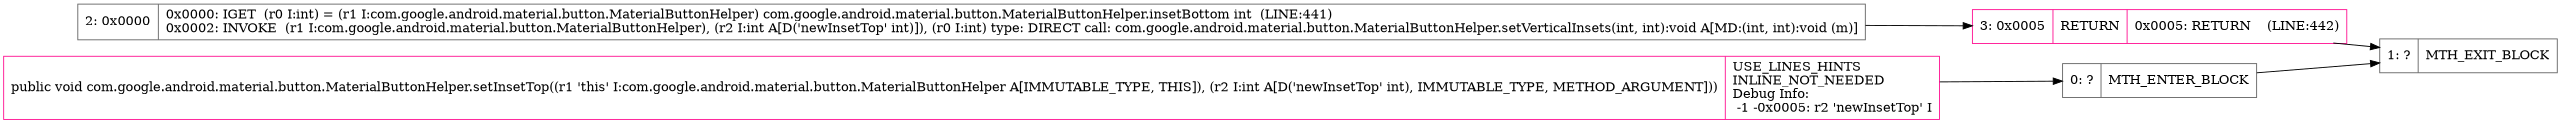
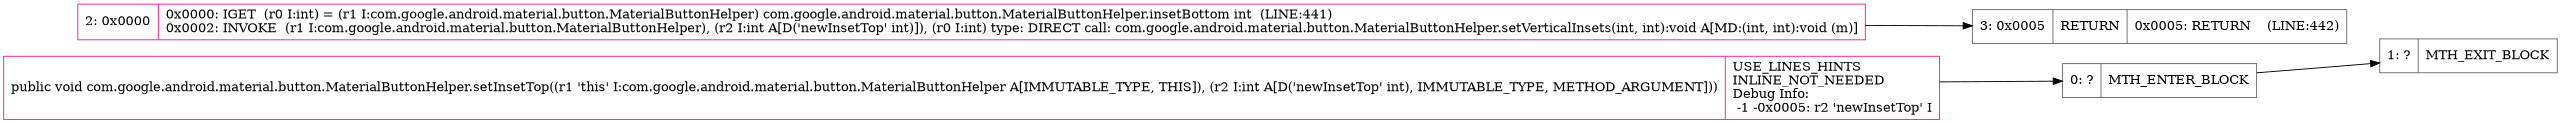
node "2: 0x0000": color gray40 -> deeppink
node "3: 0x0005": color deeppink -> gray40
edge "3: 0x0005" -> "1: ?": removed
